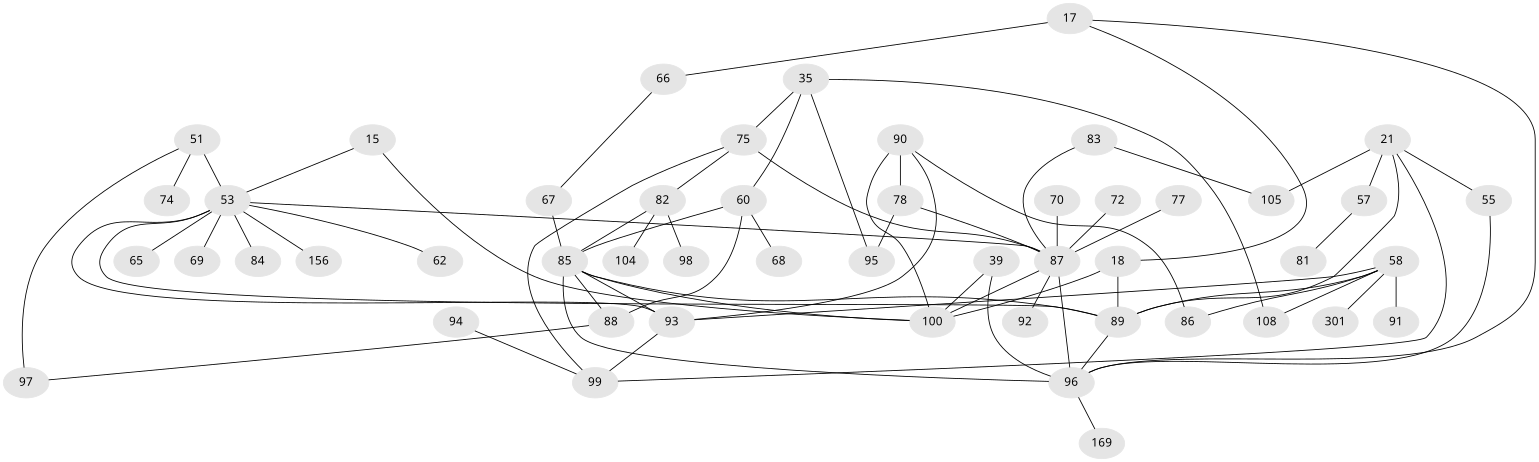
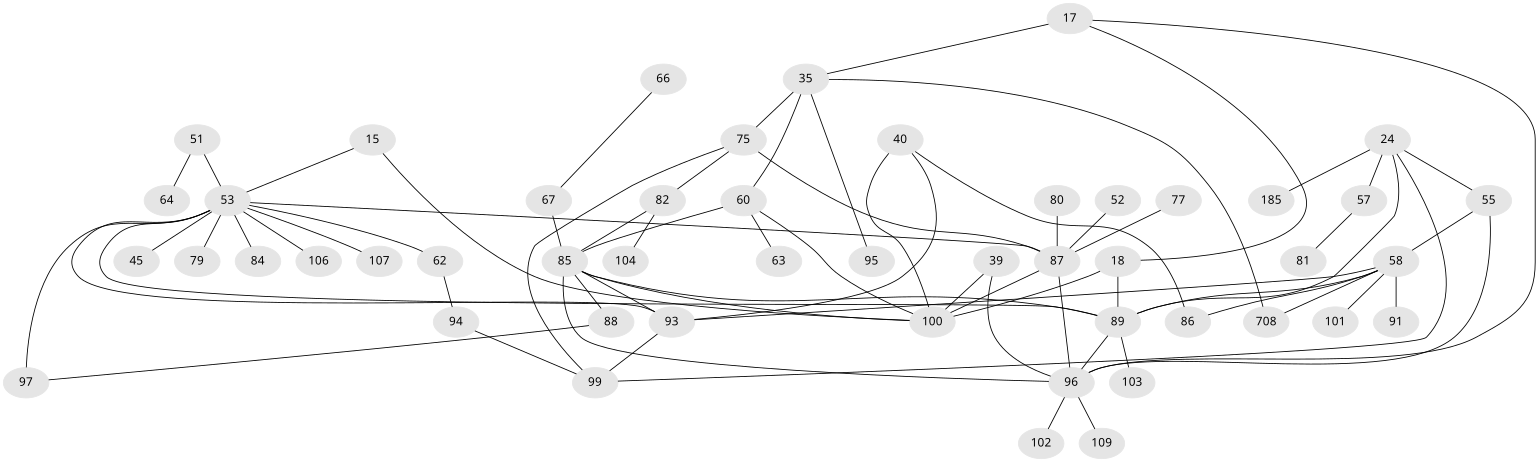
edge "17" -- "66": now "17" -- "35"
node "90": label "90" -> "40"
node "83": removed
node "21": label "21" -> "24"
node "74": label "74" -> "64"
node "78": removed
node "70": label "70" -> "80"
node "72": label "72" -> "52"
node "105": label "105" -> "185"
edge "51" -- "97": now "53" -- "97"
edge "55" -- "58": added
node "65": label "65" -> "45"
node "69": label "69" -> "79"
node "156": label "156" -> "106"
node "107": added
node "98": removed
node "68": label "68" -> "63"
edge "60" -- "88": now "60" -- "100"
edge "62" -- "94": added
node "92": removed
node "108": label "108" -> "708"
node "301": label "301" -> "101"
node "103": added
node "102": added
node "169": label "169" -> "109"
